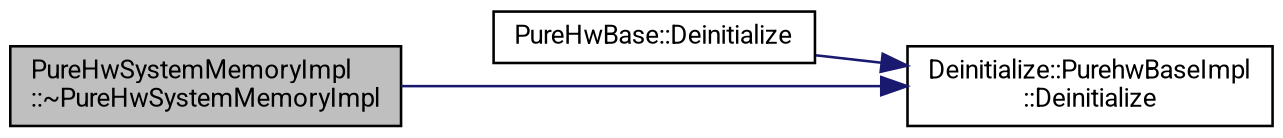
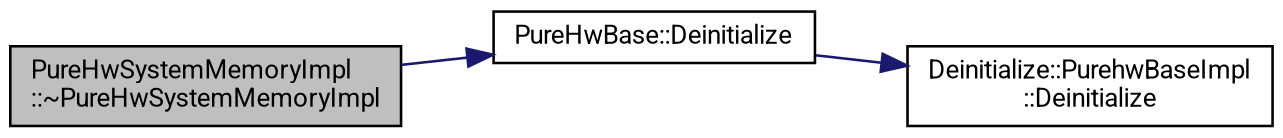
edge "PureHwSystemMemoryImpl ::~PureHwSystemMemoryImpl" -> "Deinitialize::PurehwBaseImpl ::Deinitialize": now "PureHwSystemMemoryImpl ::~PureHwSystemMemoryImpl" -> "PureHwBase::Deinitialize"
